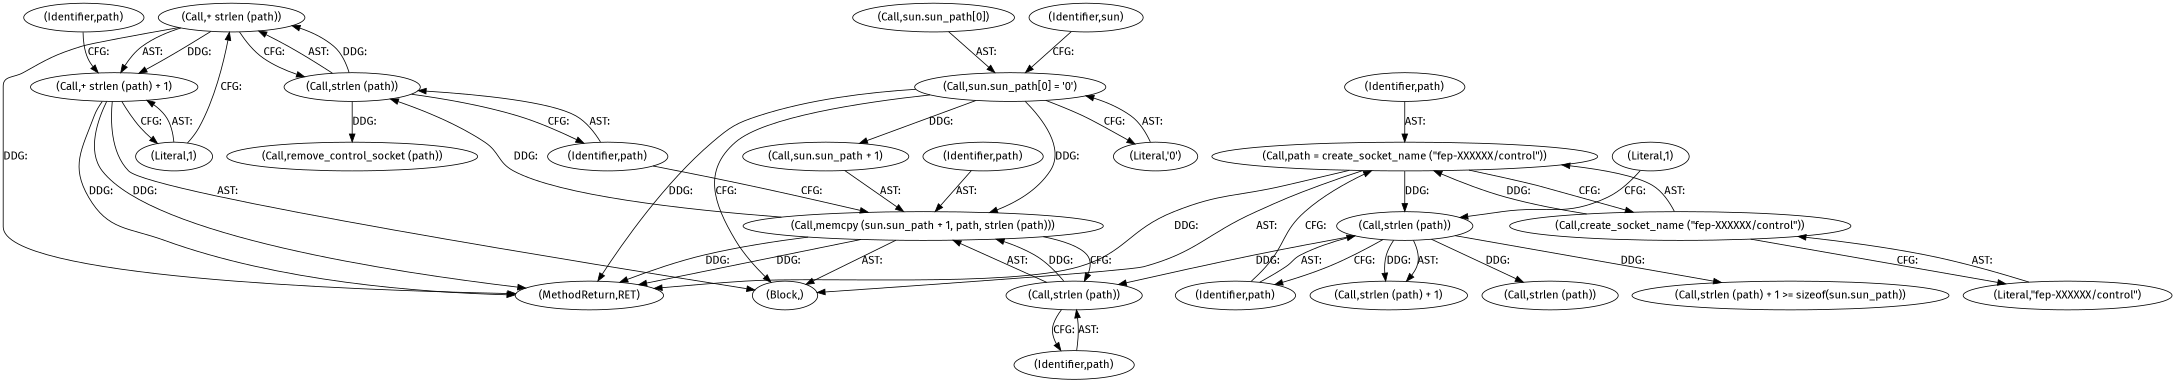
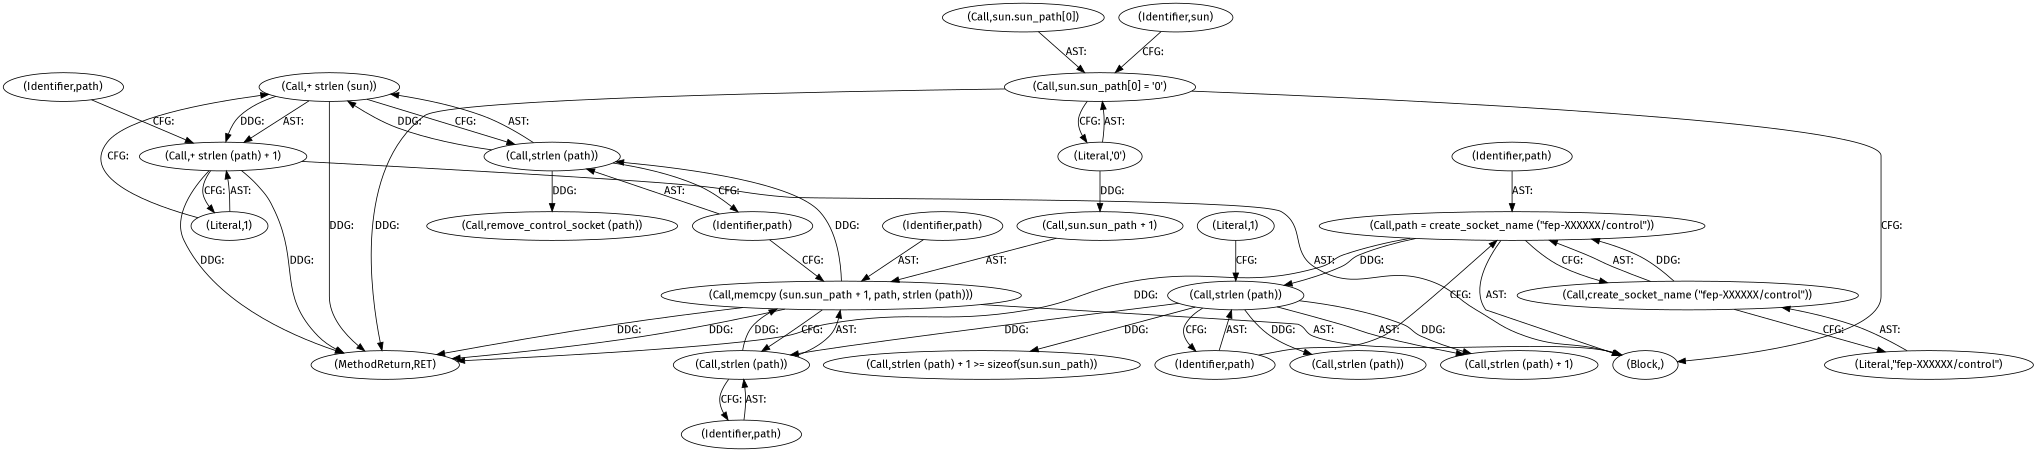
node "(Call,+ strlen (path))": label "(Call,+ strlen (path))" -> "(Call,+ strlen (sun))"
edge "(Call,sun.sun_path[0] = '0')" -> "(Call,sun.sun_path + 1)": now "(Literal,'0')" -> "(Call,sun.sun_path + 1)"
edge "(Call,sun.sun_path[0] = '0')" -> "(Call,memcpy (sun.sun_path + 1, path, strlen (path)))": removed, label "DDG:"
